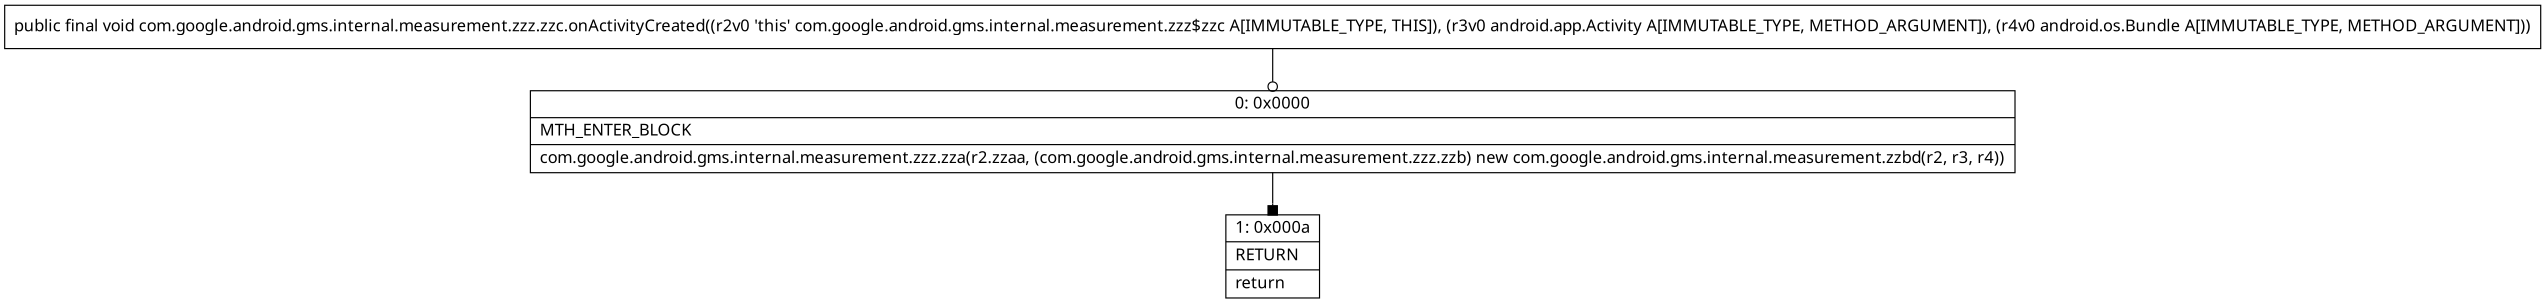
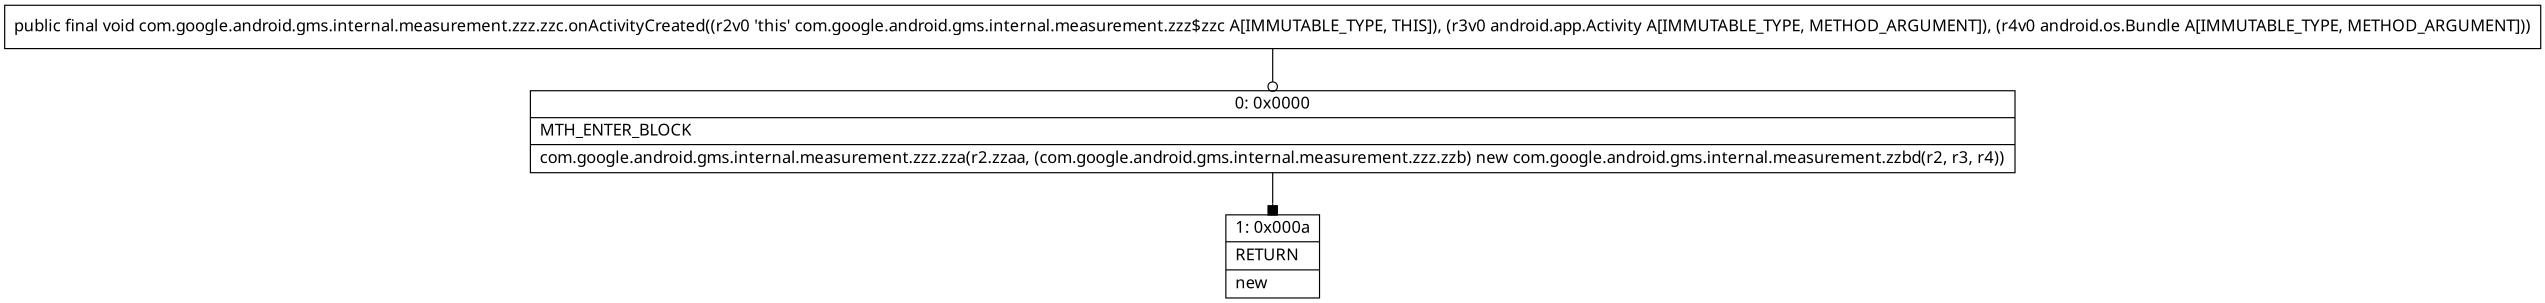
node "1: 0x000a": text "return" -> "new"
